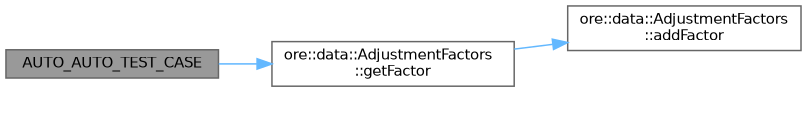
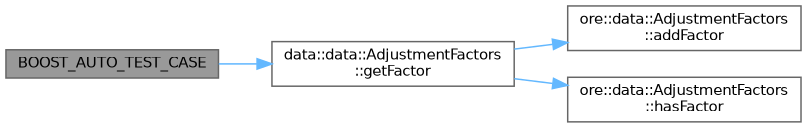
node "AUTO_AUTO_TEST_CASE": label "AUTO_AUTO_TEST_CASE" -> "BOOST_AUTO_TEST_CASE"
node "ore::data::AdjustmentFactors ::getFactor": label "ore::data::AdjustmentFactors ::getFactor" -> "data::data::AdjustmentFactors ::getFactor"
node "ore::data::AdjustmentFactors ::hasFactor": added
